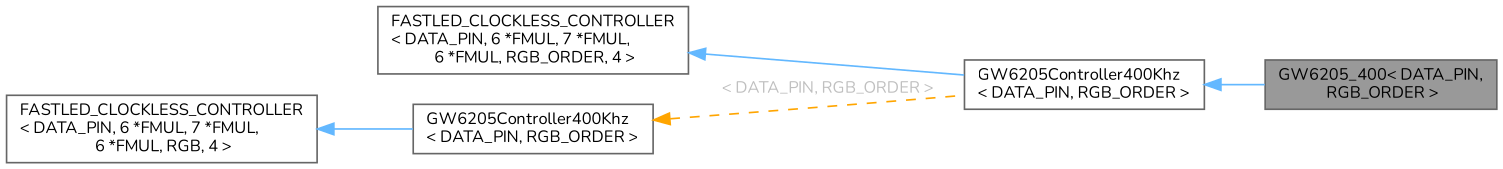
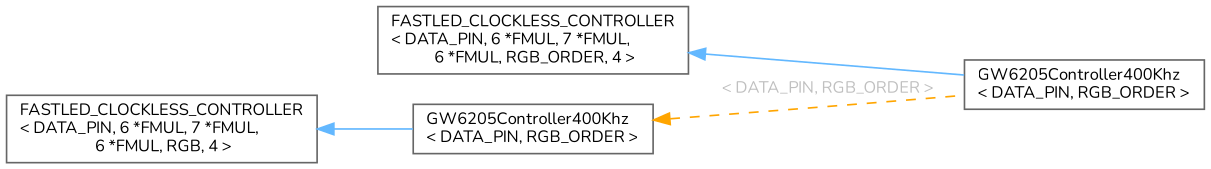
node "GW6205_400< DATA_PIN, RGB_ORDER >": removed
